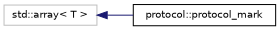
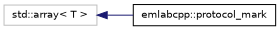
node "protocol::protocol_mark": label "protocol::protocol_mark" -> "emlabcpp::protocol_mark"
